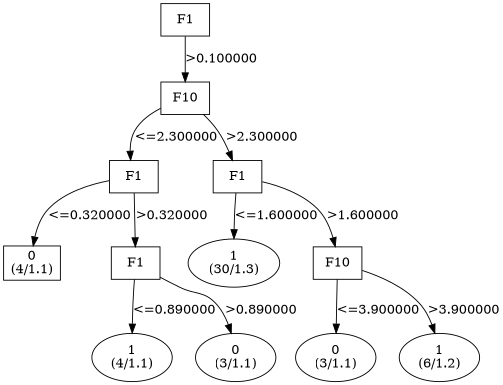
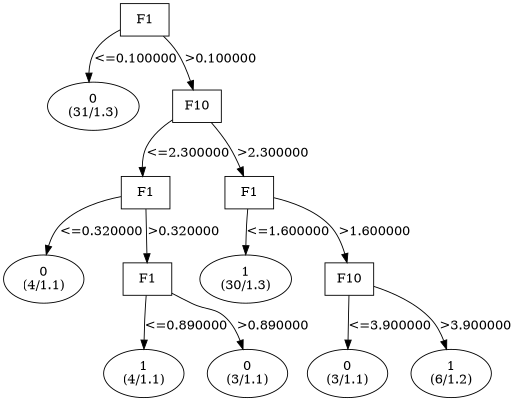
node "0 (31/1.3)": added
node "0 (4/1.1)": shape box -> ellipse
